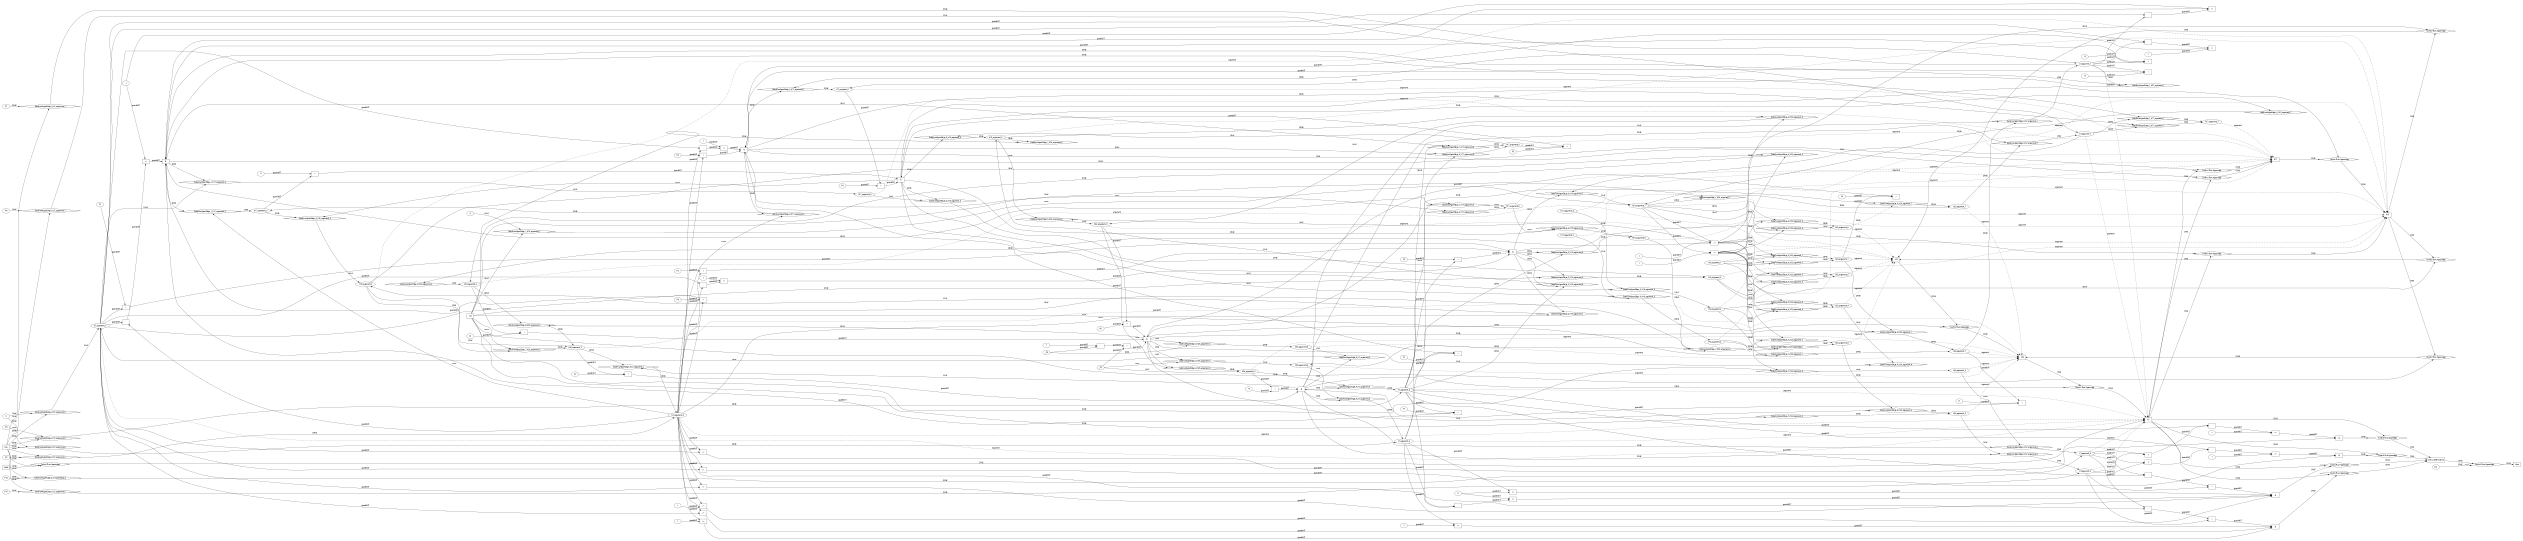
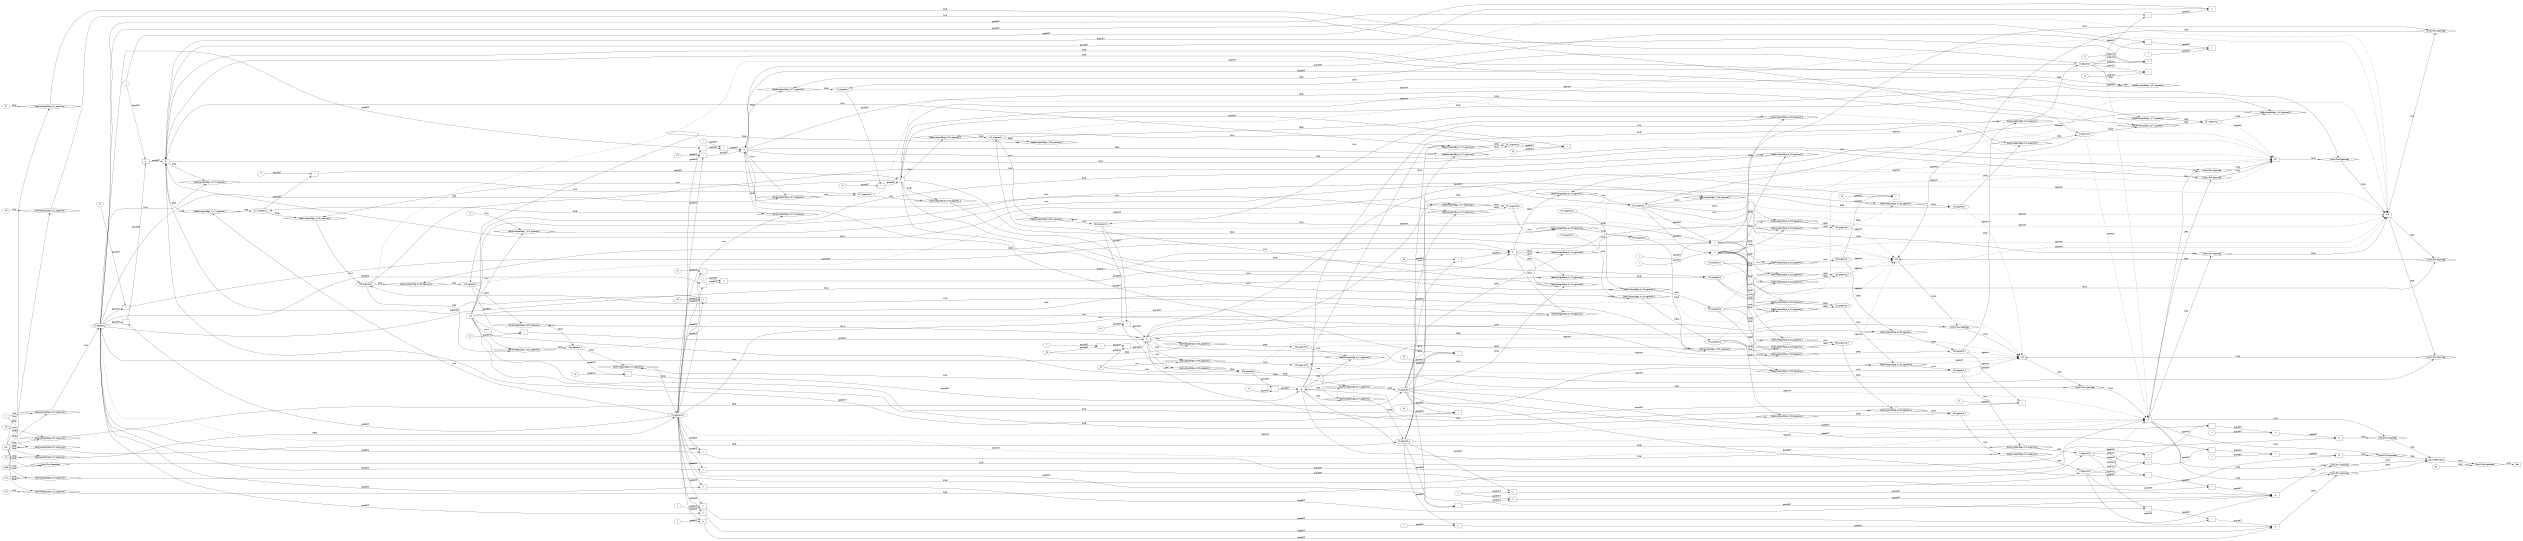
edge "h17_argument_7" -> "DataFowHyperEdge_4_h19_argument_7": added, label "DFHE"
edge "h7_argument_7" -> "DataFowHyperEdge_1_h17_argument_7": removed, label "DFHE"
node "DataFowHyperEdge_2_h17_argument_5": added
node "DataFowHyperEdge_1_h17_argument_6": label "DataFowHyperEdge_1_h17_argument_6" -> "DataFowHyperEdge_1_h17_hyperedge_6"
node "DataFowHyperEdge_5_h23_argument_1": removed
edge "h19_argument_2" -> "h26_argument_2": now "h19_argument_2" -> "DataFowHyperEdge_5_h23_argument_2"
node "DataFowHyperEdge_6_h23_hyperedge_3": label "DataFowHyperEdge_6_h23_hyperedge_3" -> "DataFowHyperEdge_6_h23_argument_3"
edge "h7_argument_6" -> "DataFowHyperEdge_2_h17_argument_6": added, label "DFHE"
edge "DataFowHyperEdge_8_h26_argument_4" -> "h26_argument_4": added, label "DFHE"
edge "h19_argument_3" -> "DataFowHyperEdge_7_h26_argument_3": added, label "DFHE"
edge "h26_argument_3" -> "h26": now "DataFowHyperEdge_8_h26_argument_4" -> "h26"
edge "h7_argument_4" -> "h7": removed, label "argument"
node "DataFowHyperEdge_0_h7_hyperedge_4": label "DataFowHyperEdge_0_h7_hyperedge_4" -> "DataFowHyperEdge_0_h7_argument_4"
